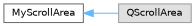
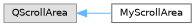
edge "QScrollArea" -> "MyScrollArea": reversed
